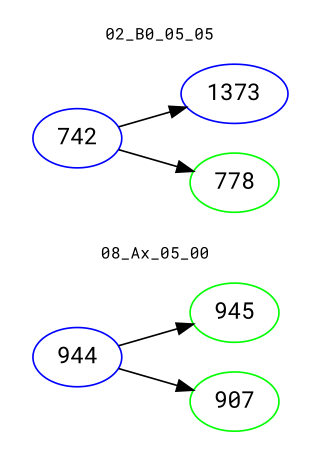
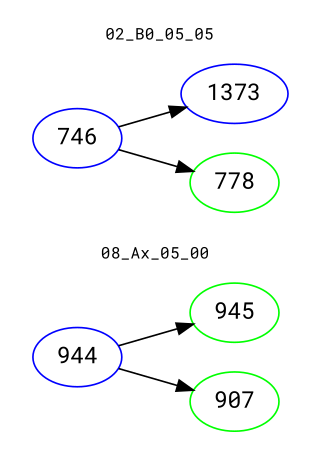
node "742": label "742" -> "746"
